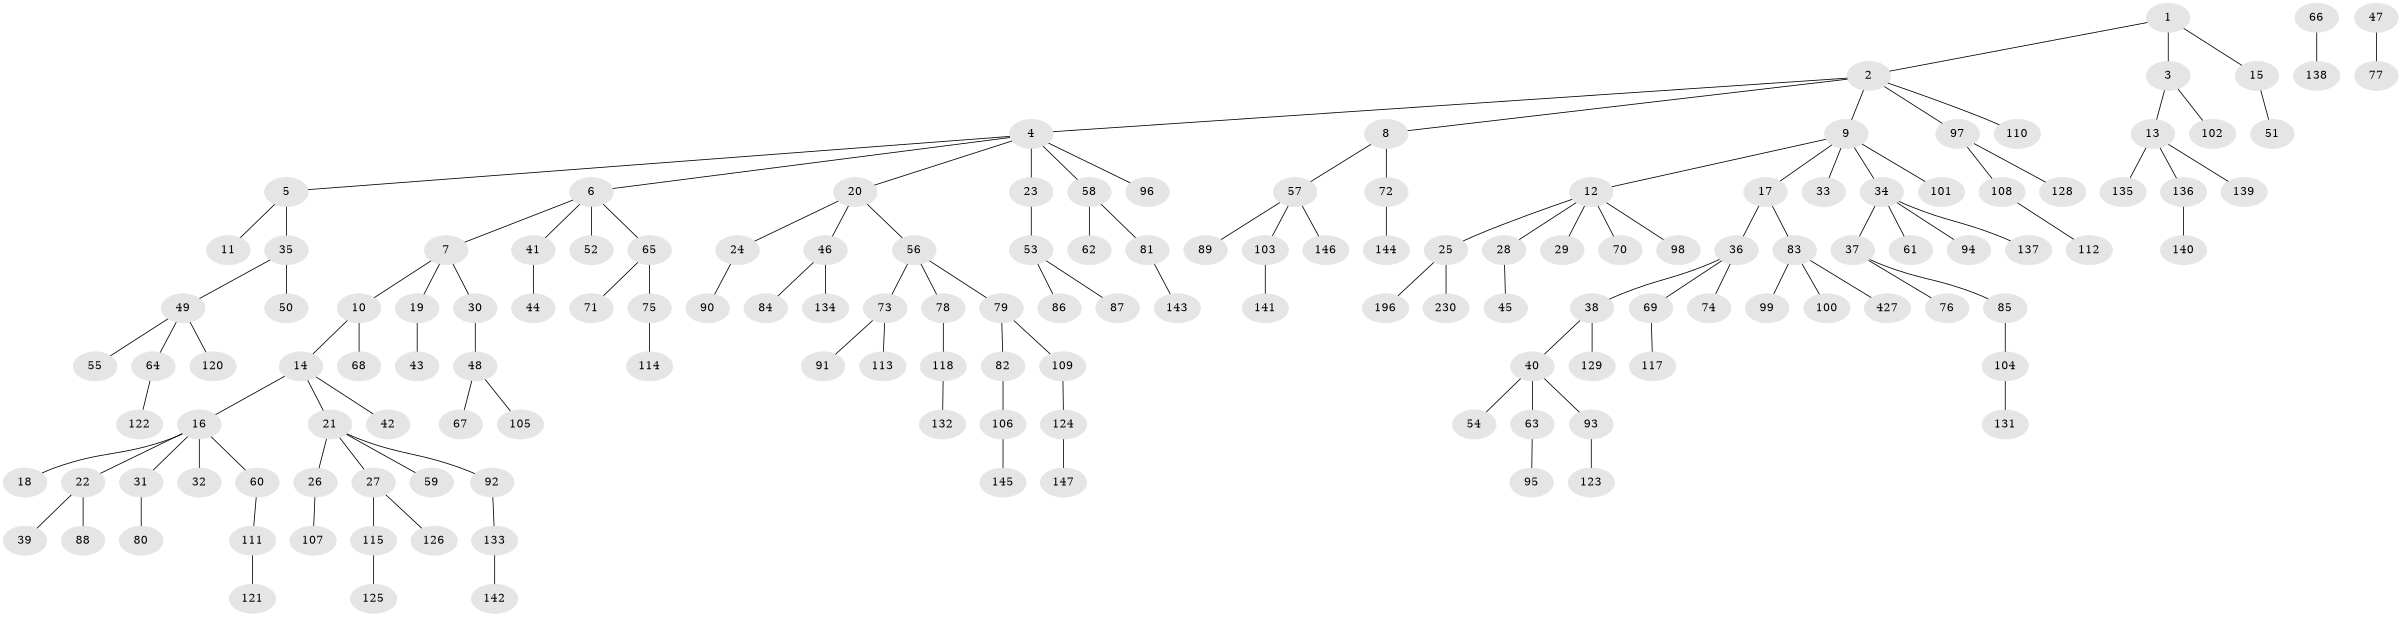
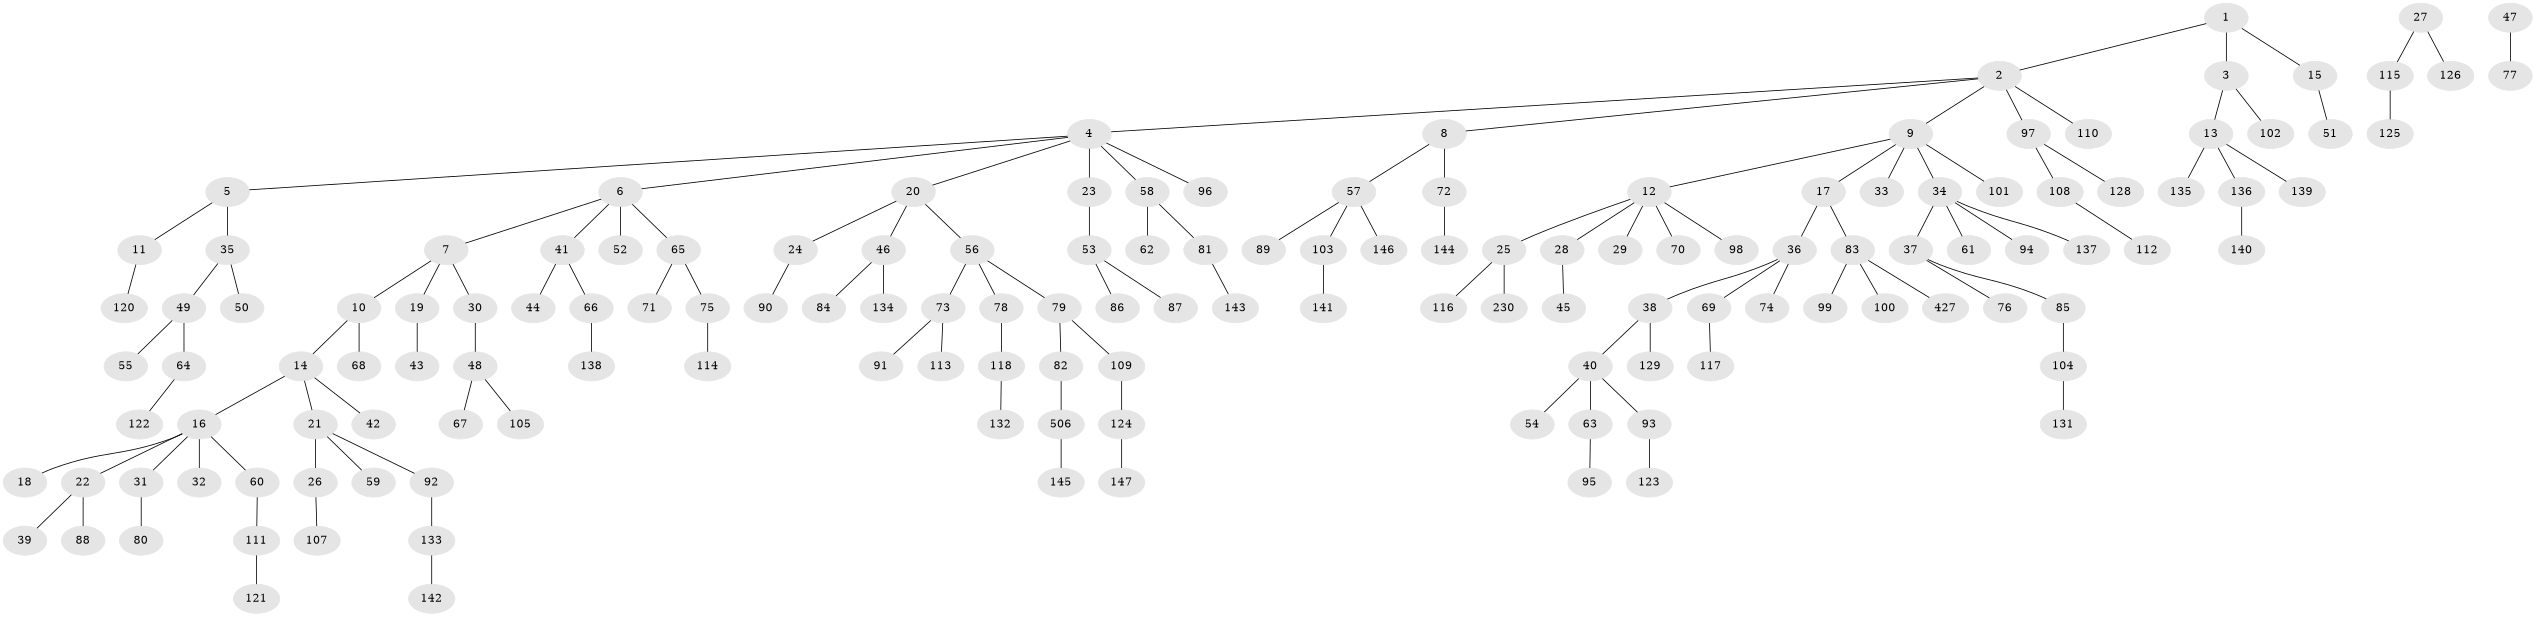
edge "41" -- "66": added
node "196": label "196" -> "116"
edge "49" -- "120": now "11" -- "120"
node "106": label "106" -> "506"
edge "21" -- "27": removed
